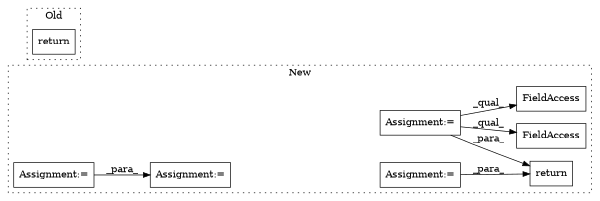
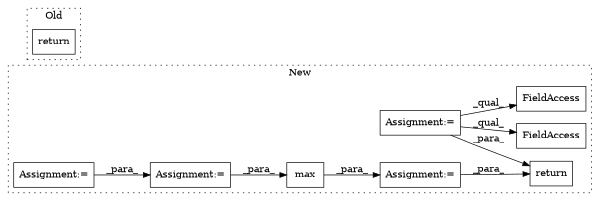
node "max": added
